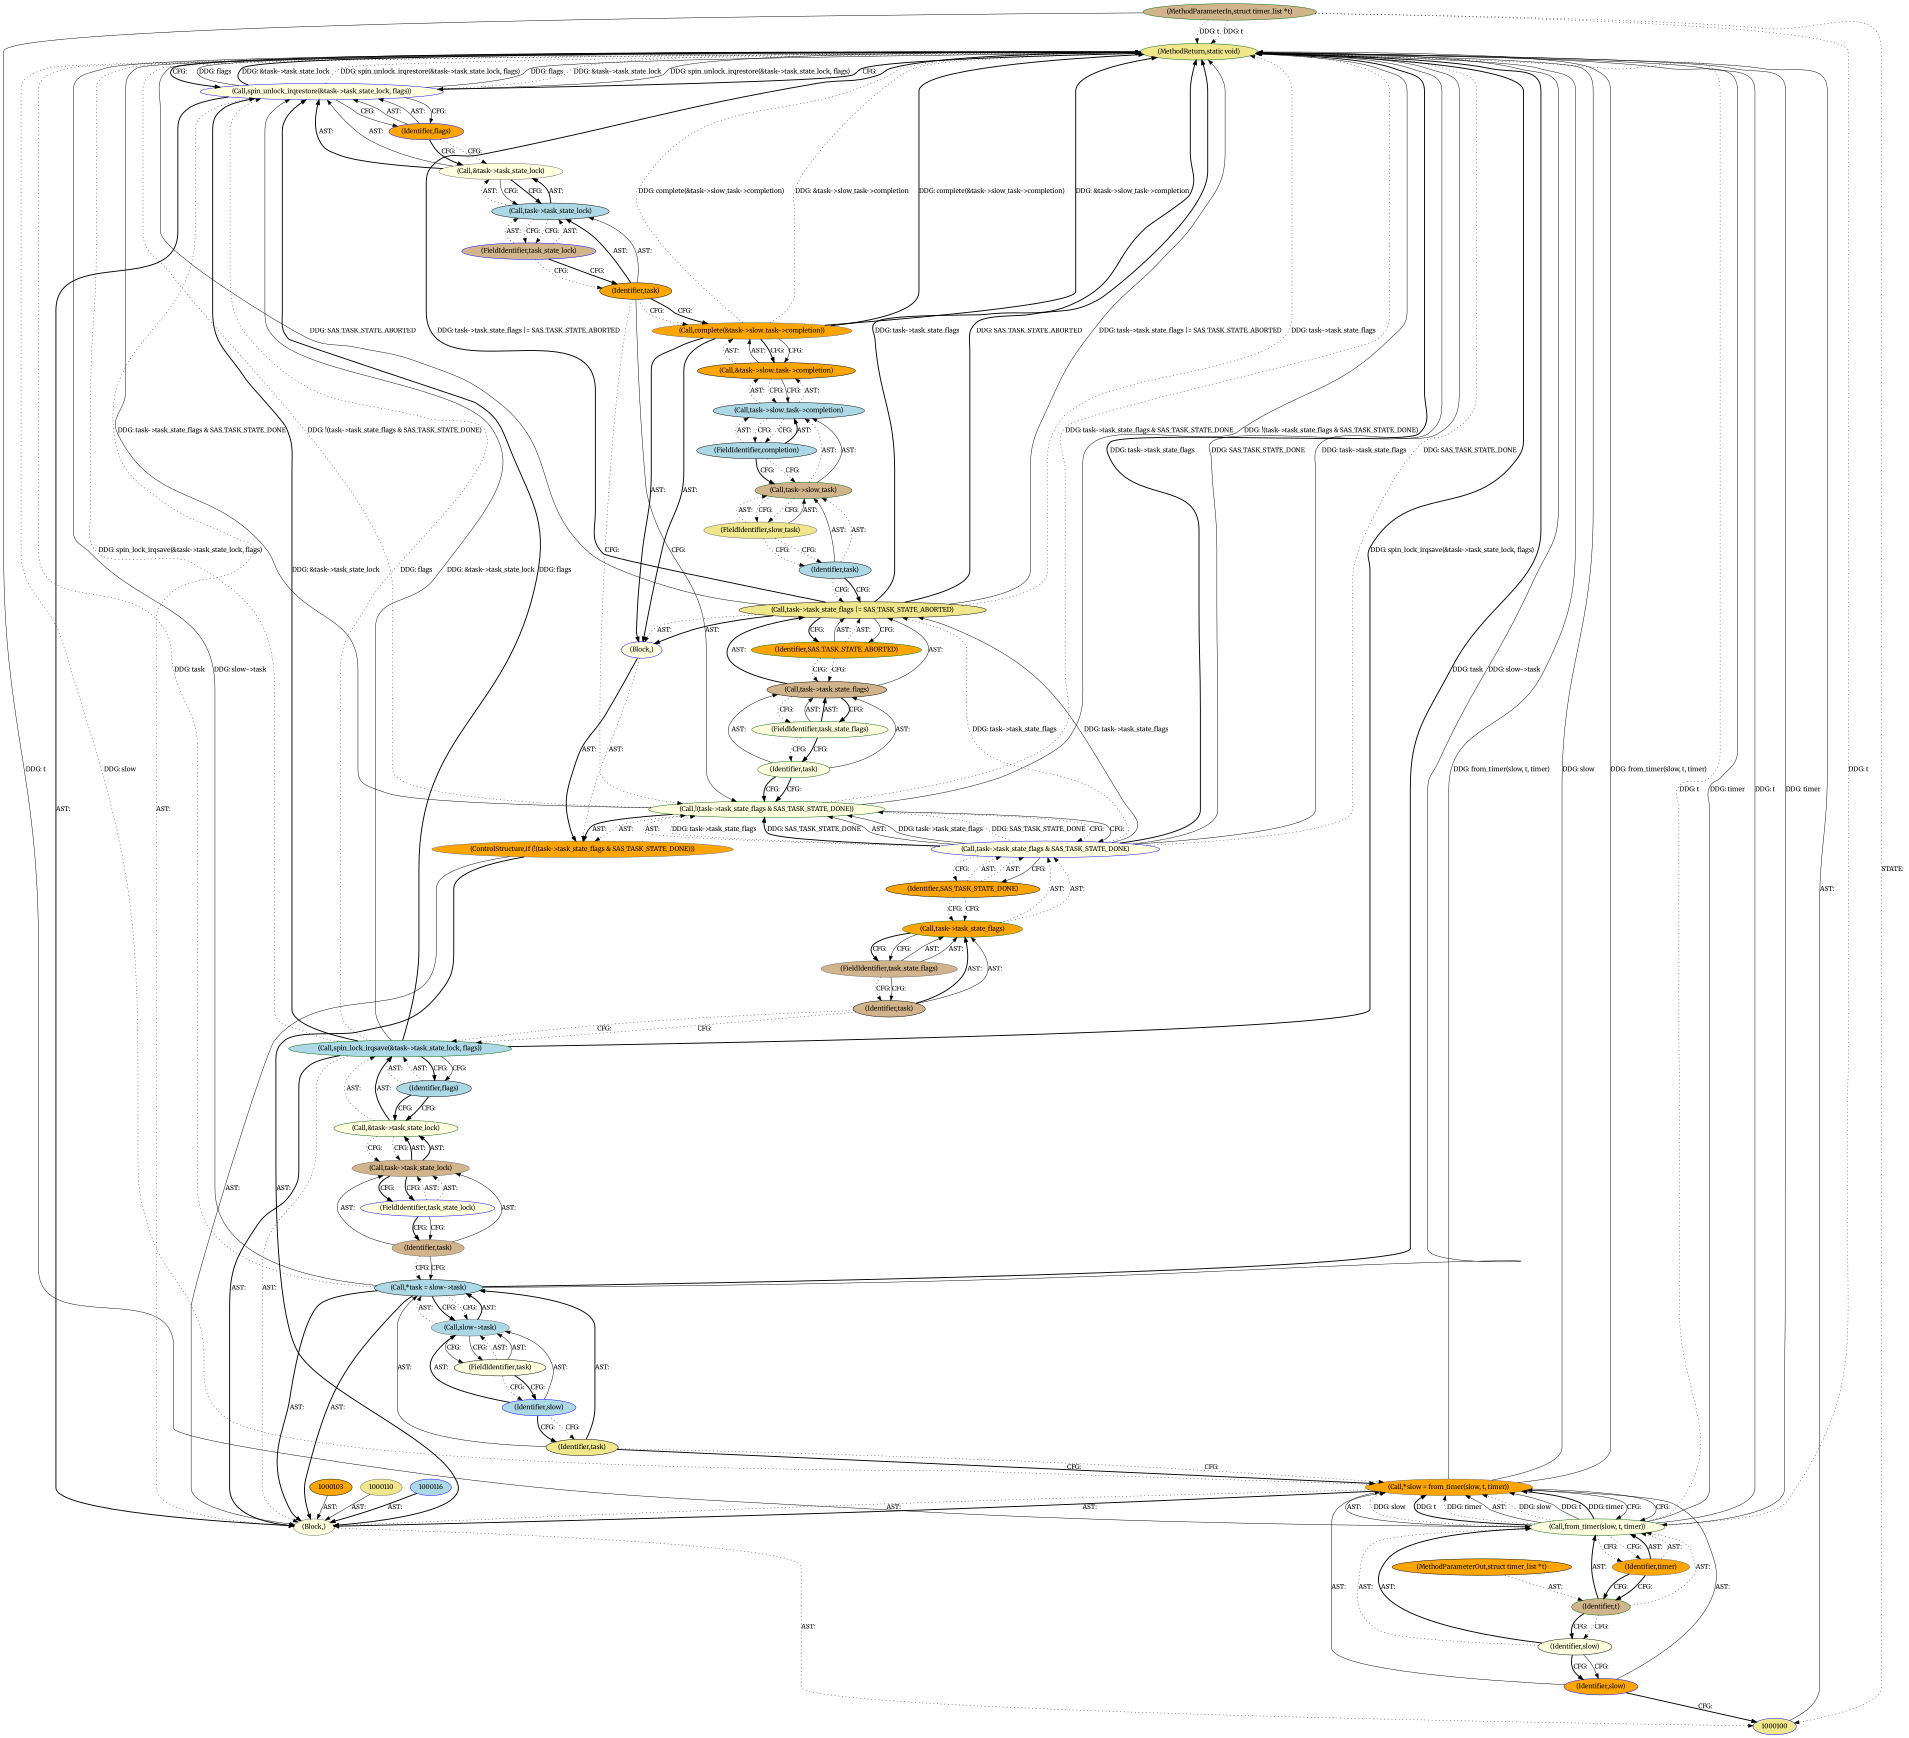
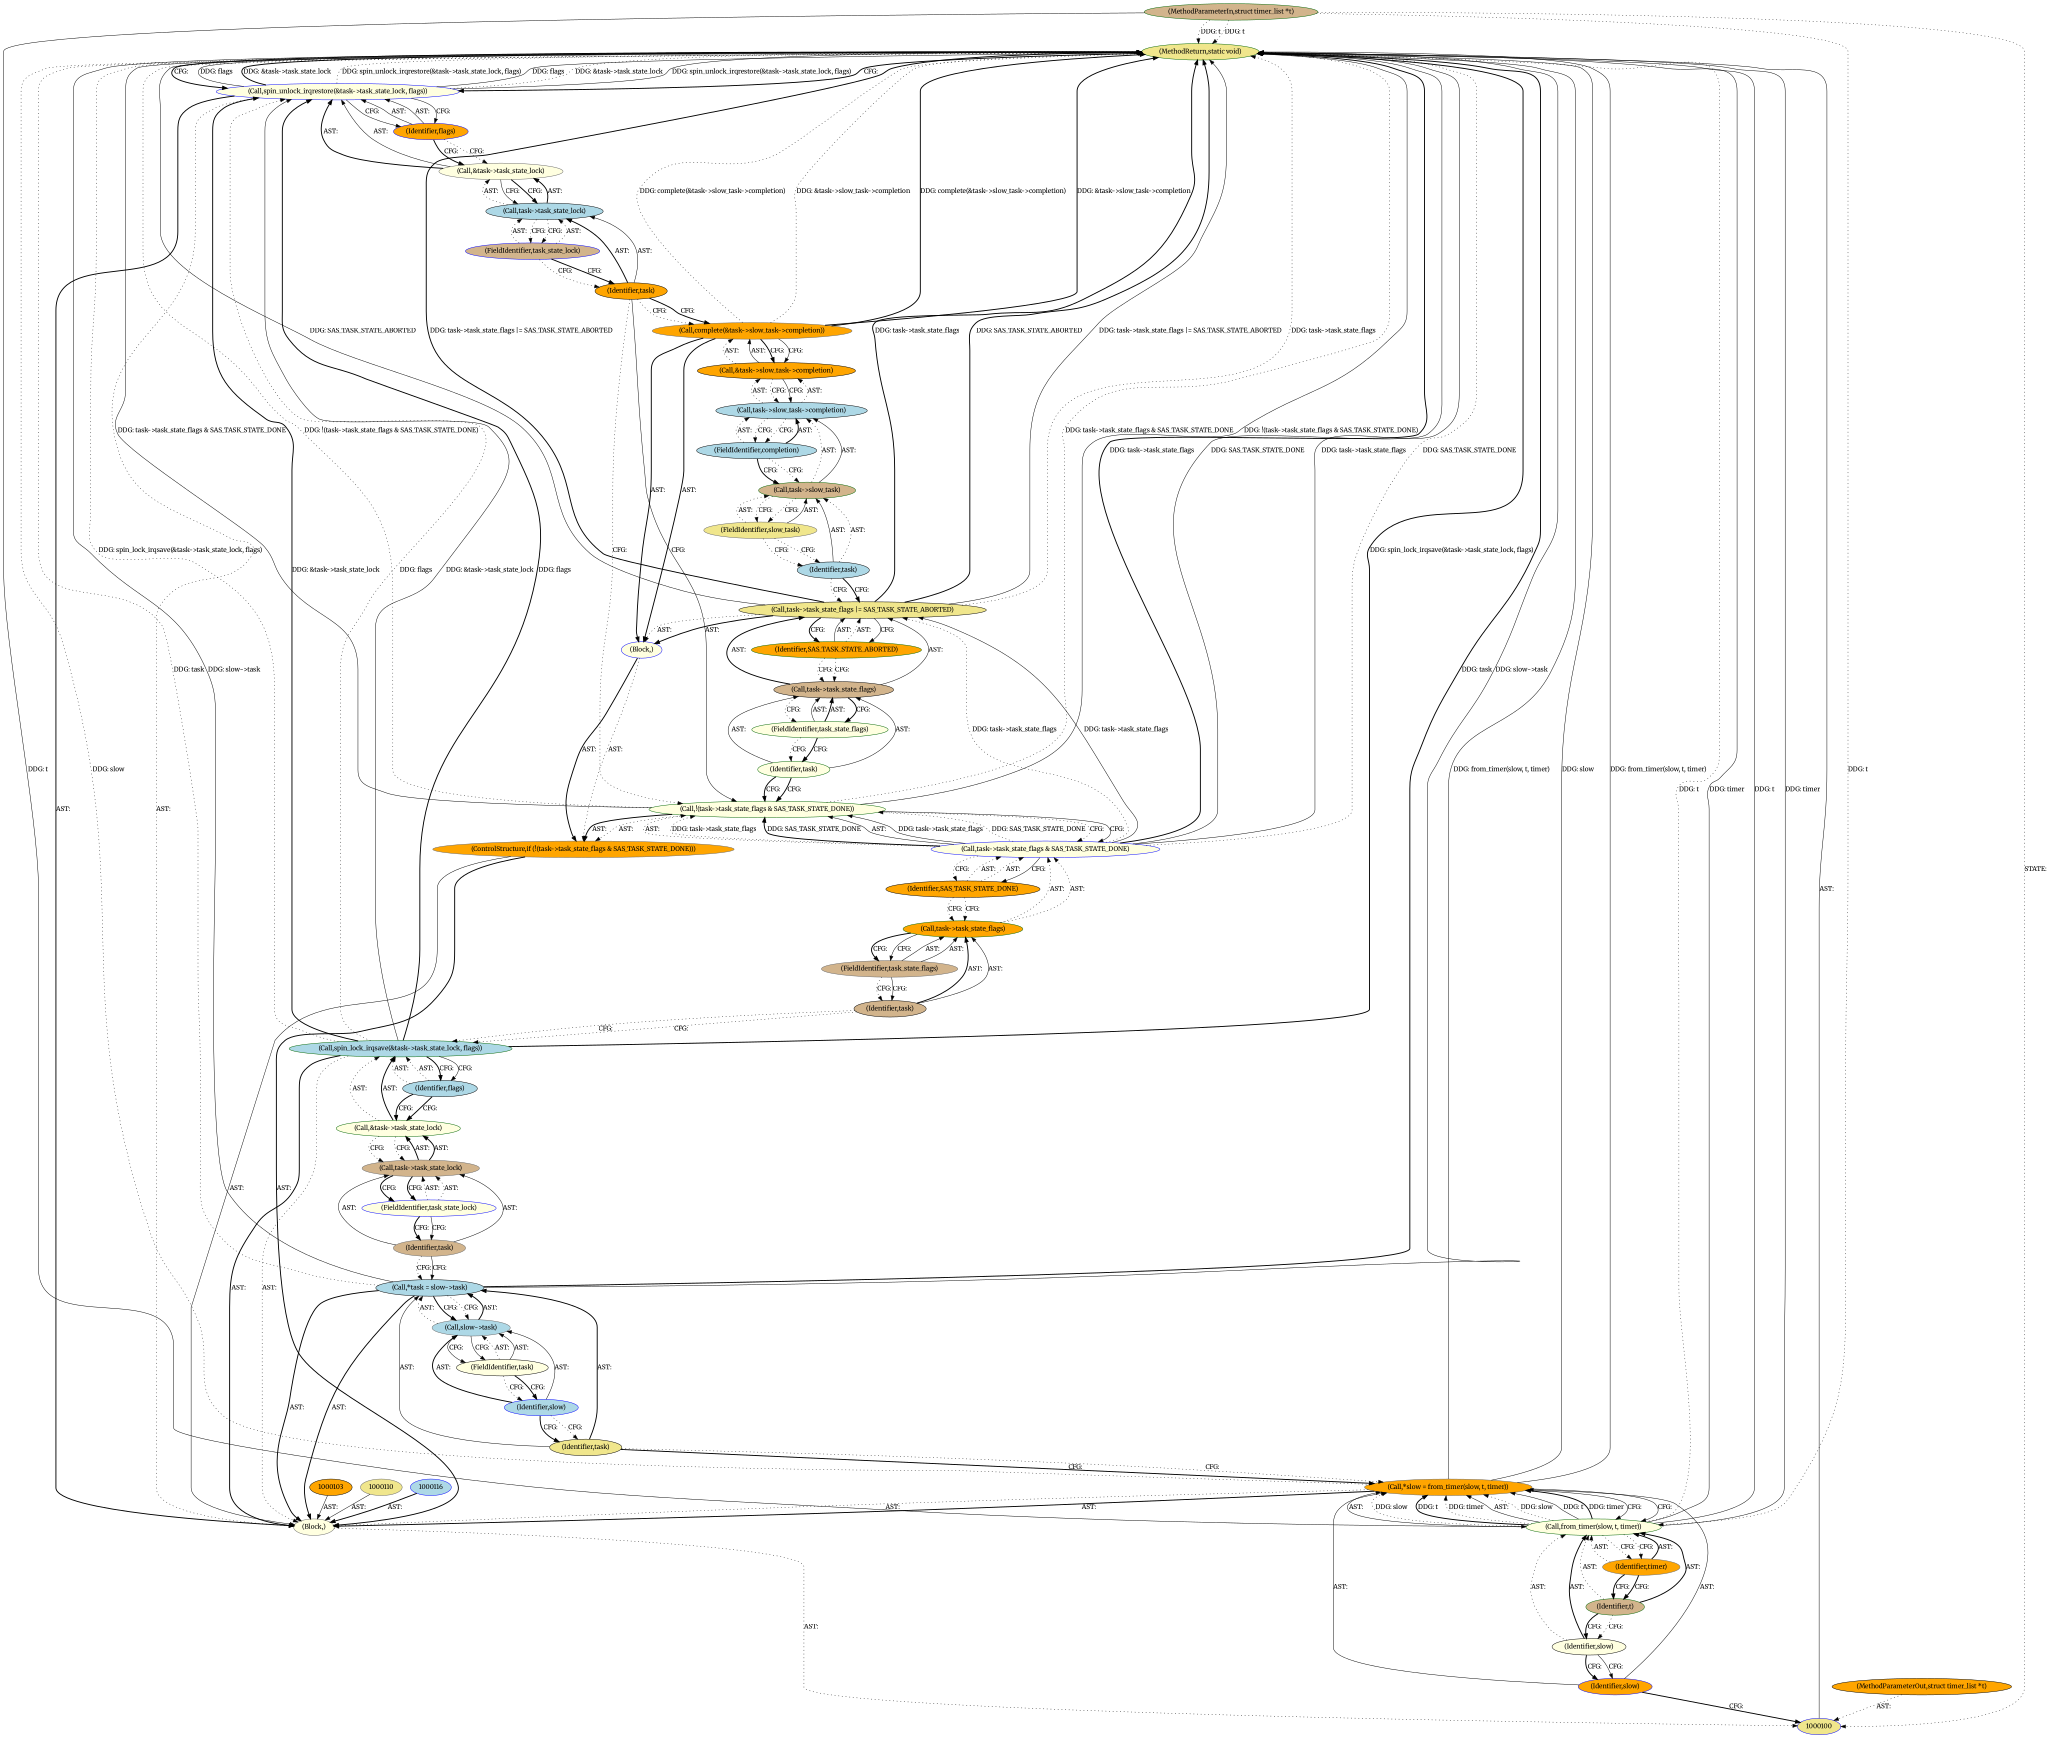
edge "(MethodParameterOut,struct timer_list *t)" -> "(Identifier,t)": now "(MethodParameterOut,struct timer_list *t)" -> "1000100"
